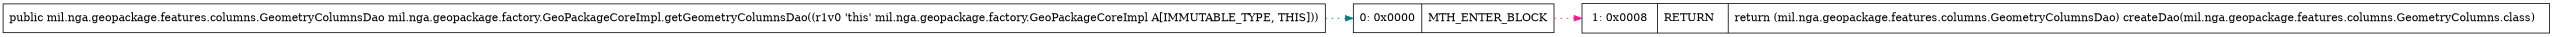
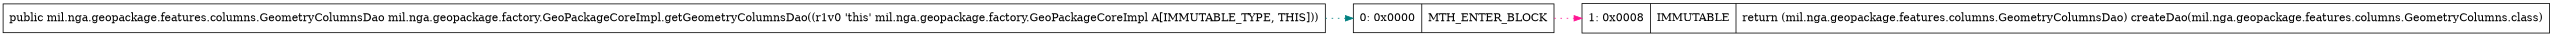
node "1: 0x0008": text "RETURN" -> "IMMUTABLE"
